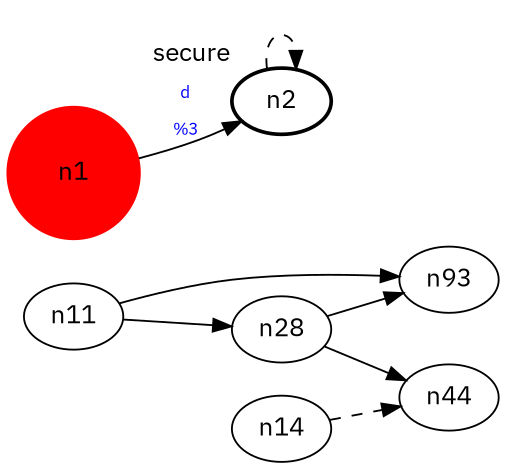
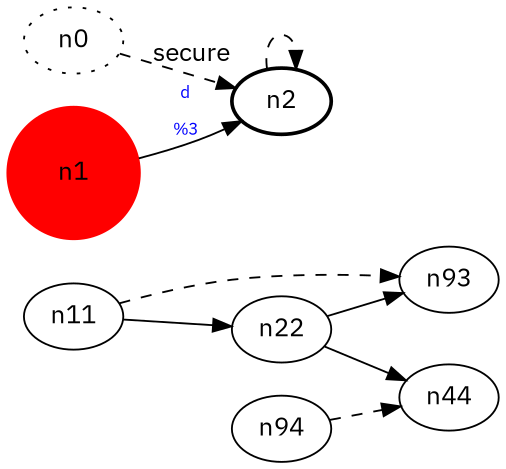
node "n0": added
edge "n11" -> "n93": style solid -> dashed
node "n28": label "n28" -> "n22"
node "n14": label "n14" -> "n94"
